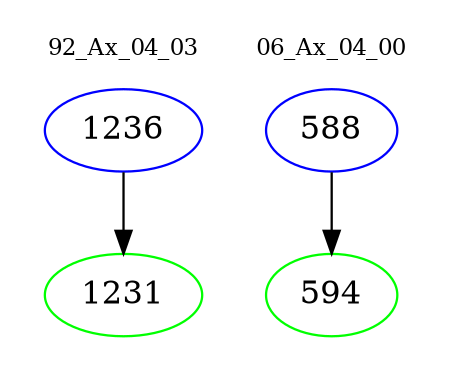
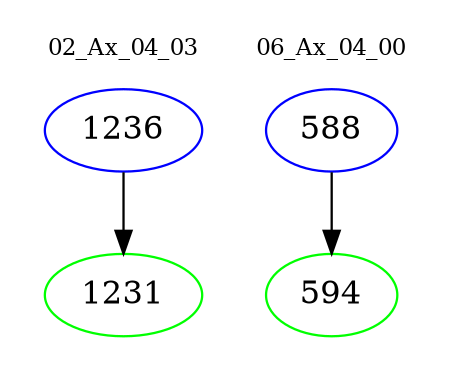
cluster "92_Ax_04_03": label "92_Ax_04_03" -> "02_Ax_04_03"
